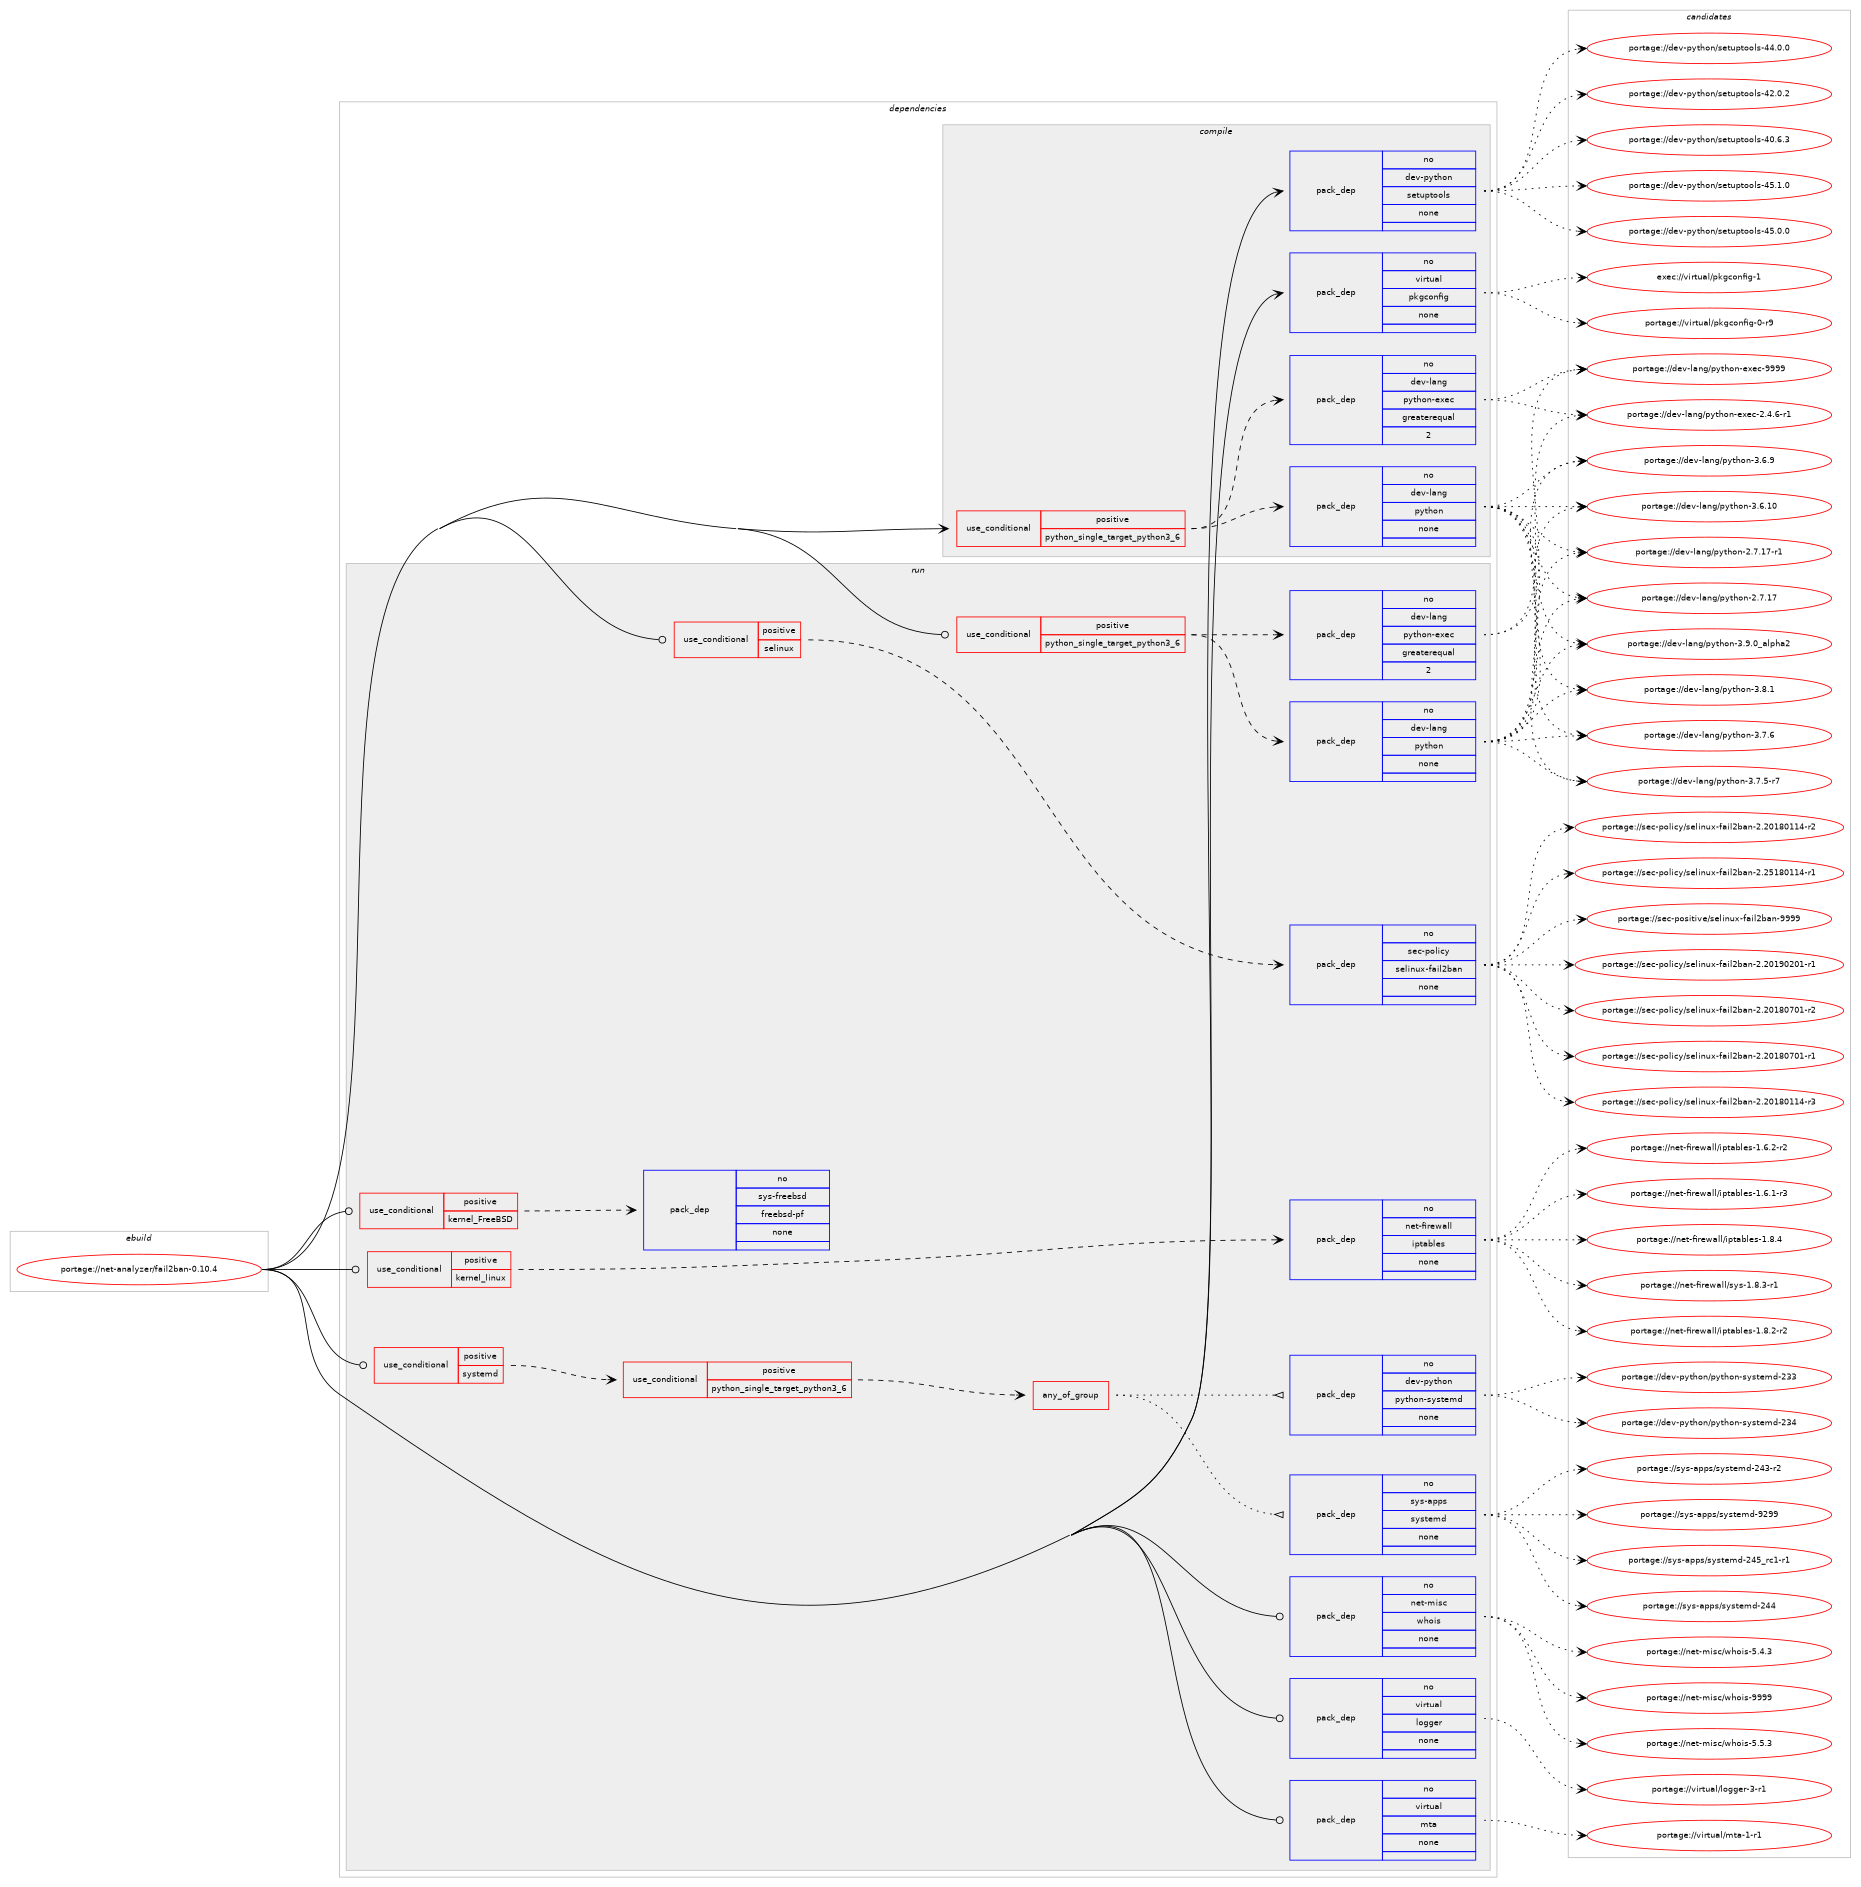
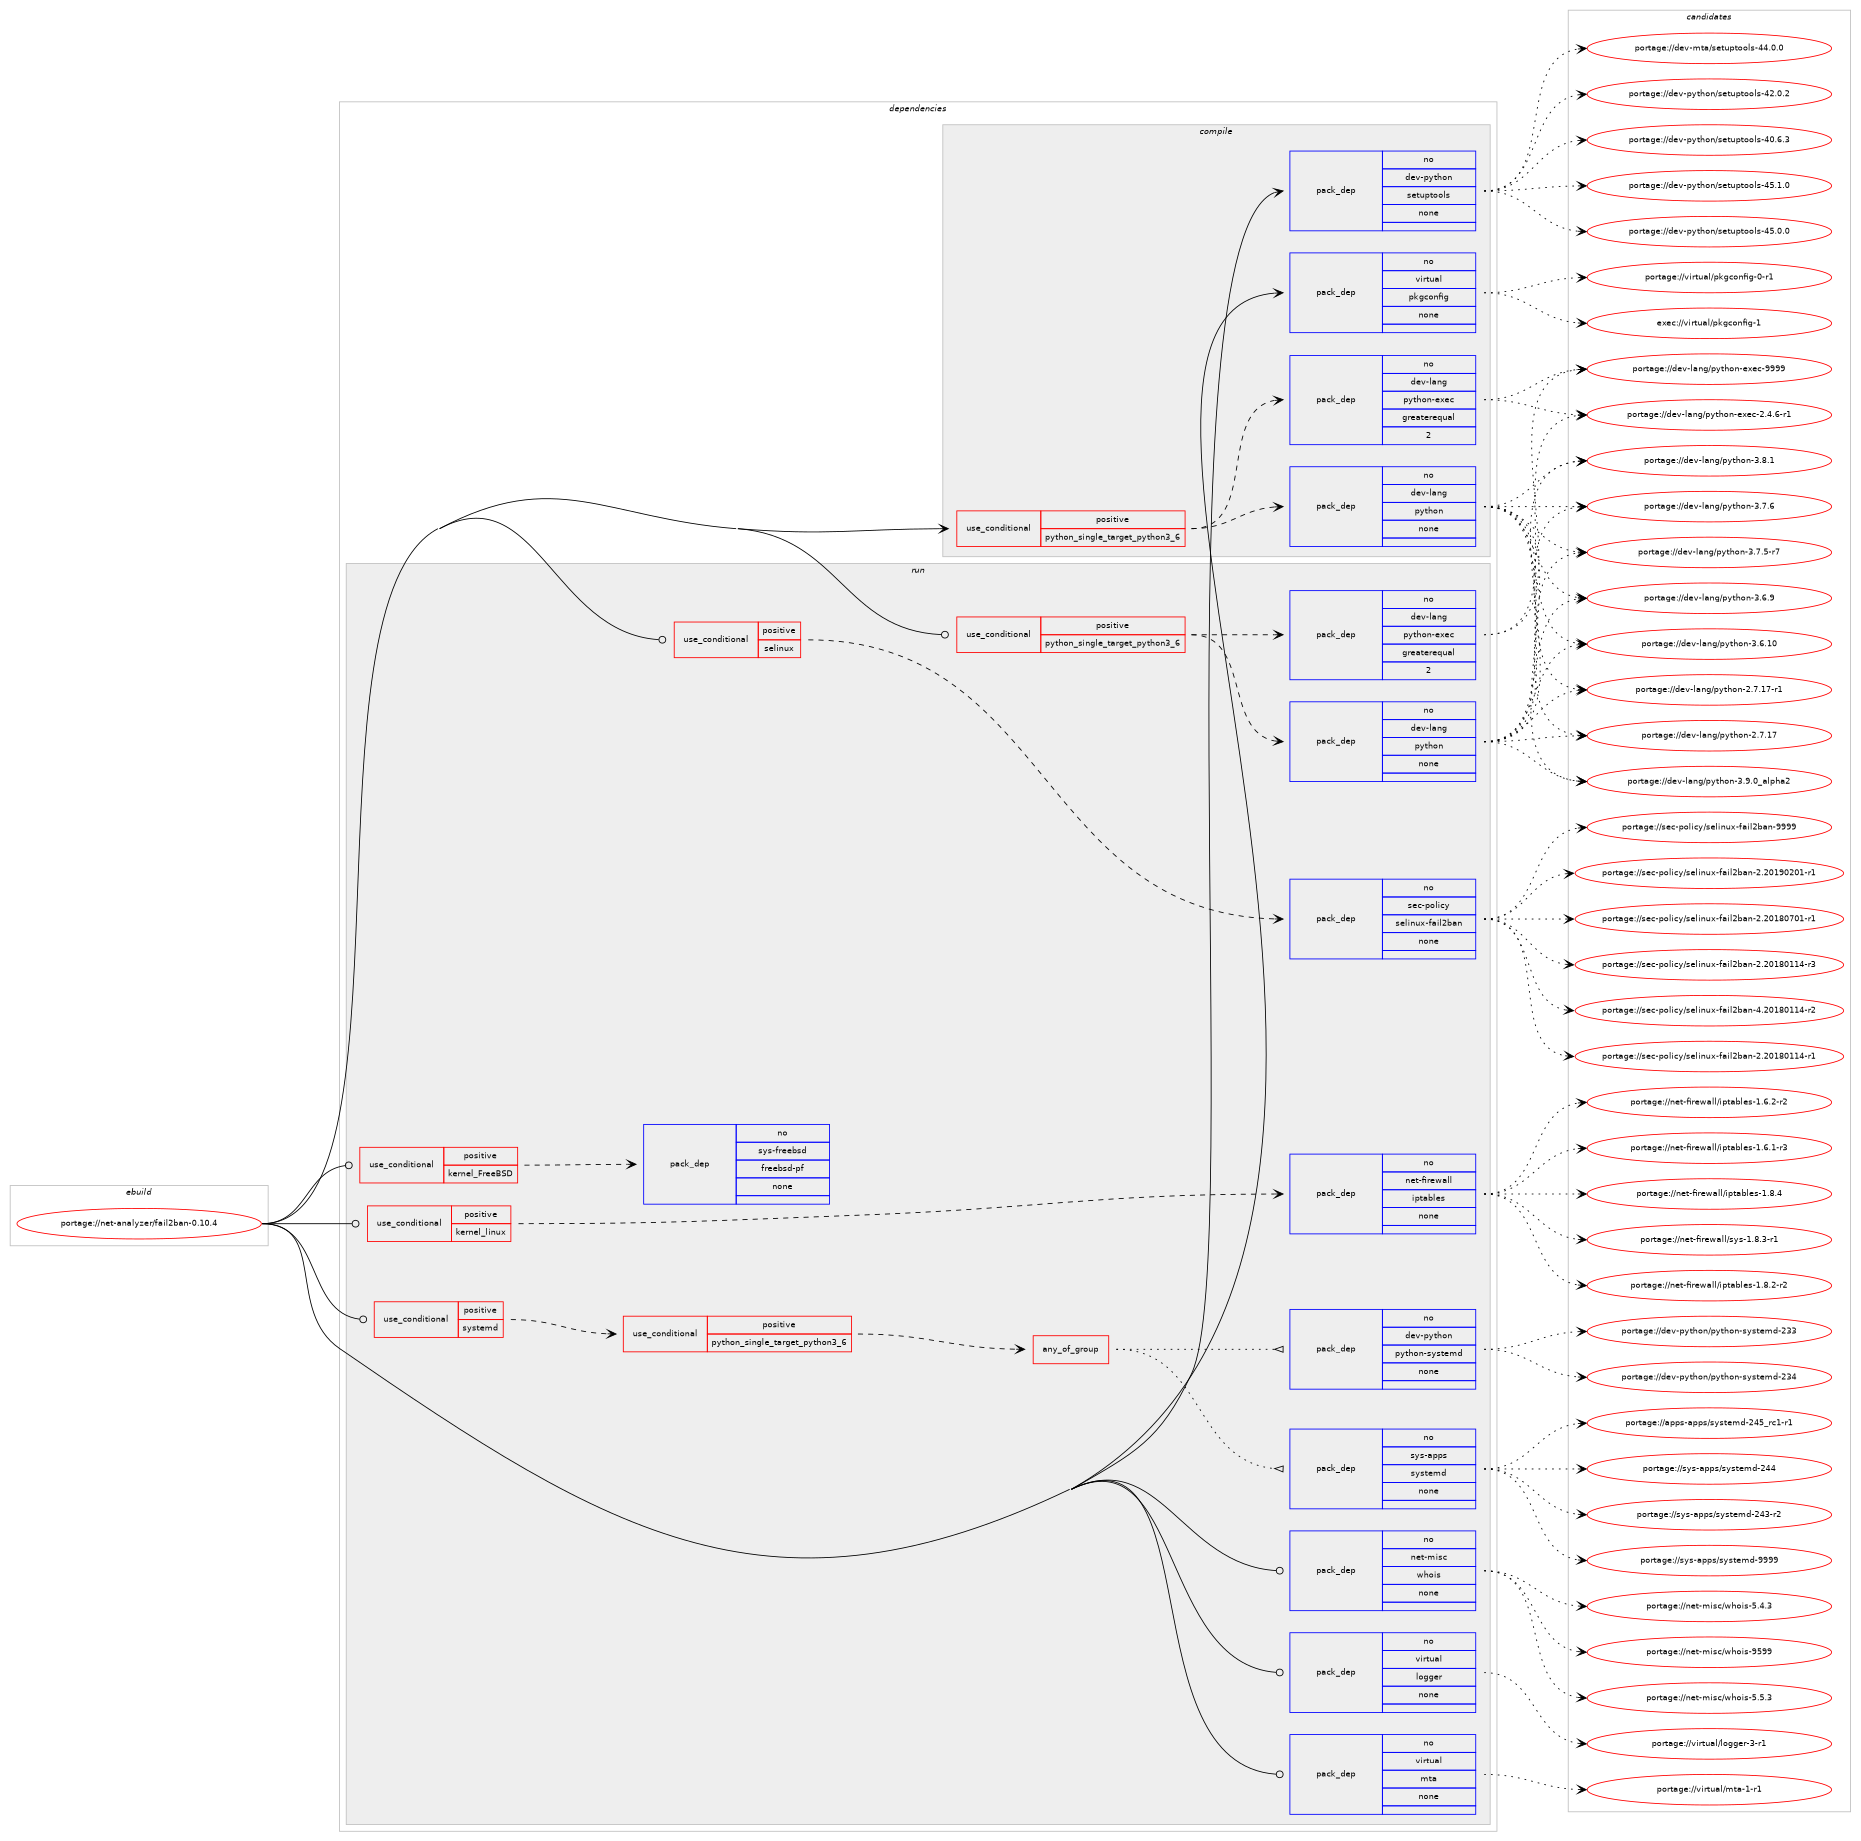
node "portage://dev-python/setuptools-44.0.0": label "portage://dev-python/setuptools-44.0.0" -> "portage://dev-mta/setuptools-44.0.0"
node "portage://virtual/pkgconfig-0-r9": label "portage://virtual/pkgconfig-0-r9" -> "portage://virtual/pkgconfig-0-r1"
node "portage://sec-policy/selinux-fail2ban-2.20180114-r2": label "portage://sec-policy/selinux-fail2ban-2.20180114-r2" -> "portage://sec-policy/selinux-fail2ban-4.20180114-r2"
node "portage://sec-policy/selinux-fail2ban-2.25180114-r1": label "portage://sec-policy/selinux-fail2ban-2.25180114-r1" -> "portage://sec-policy/selinux-fail2ban-2.20180114-r1"
node "portage://sec-positive/selinux-fail2ban-9999": label "portage://sec-positive/selinux-fail2ban-9999" -> "portage://sec-policy/selinux-fail2ban-9999"
node "portage://sec-policy/selinux-fail2ban-2.20180701-r2": removed
node "portage://sys-apps/systemd-9299": label "portage://sys-apps/systemd-9299" -> "portage://sys-apps/systemd-9999"
node "portage://sys-apps/systemd-245_rc1-r1": label "portage://sys-apps/systemd-245_rc1-r1" -> "portage://apps-apps/systemd-245_rc1-r1"
node "portage://net-misc/whois-9999": label "portage://net-misc/whois-9999" -> "portage://net-misc/whois-9599"
